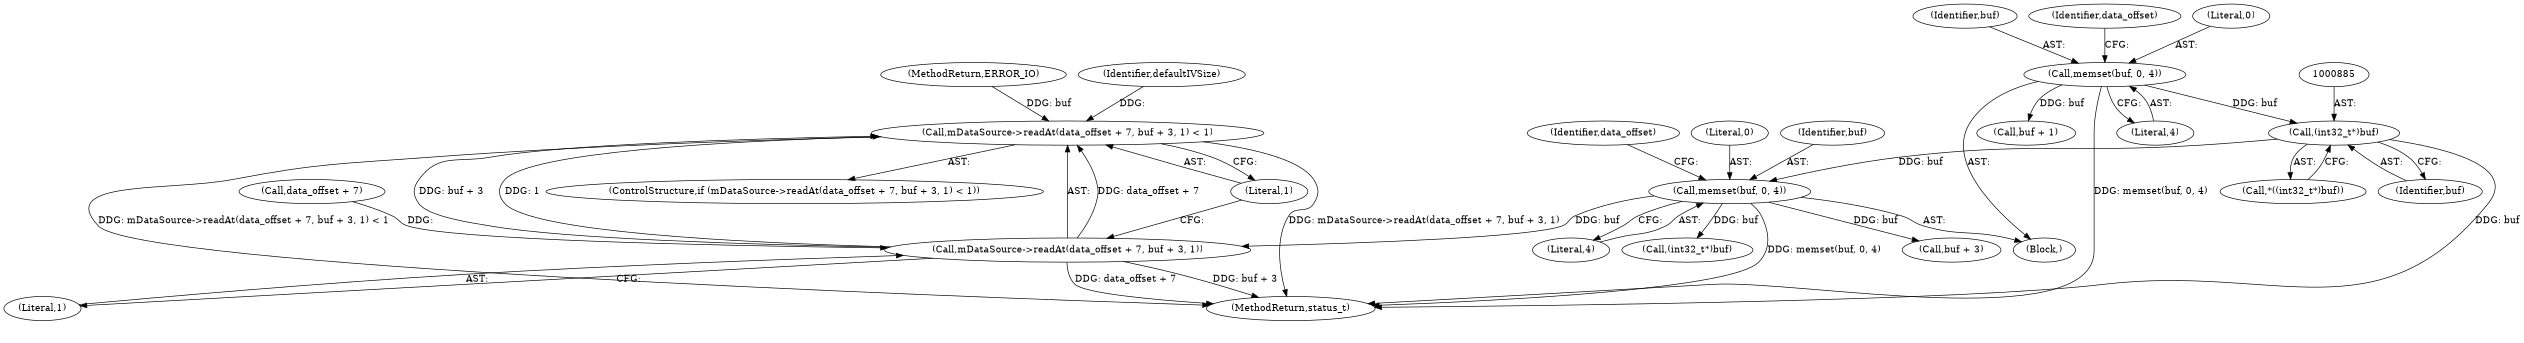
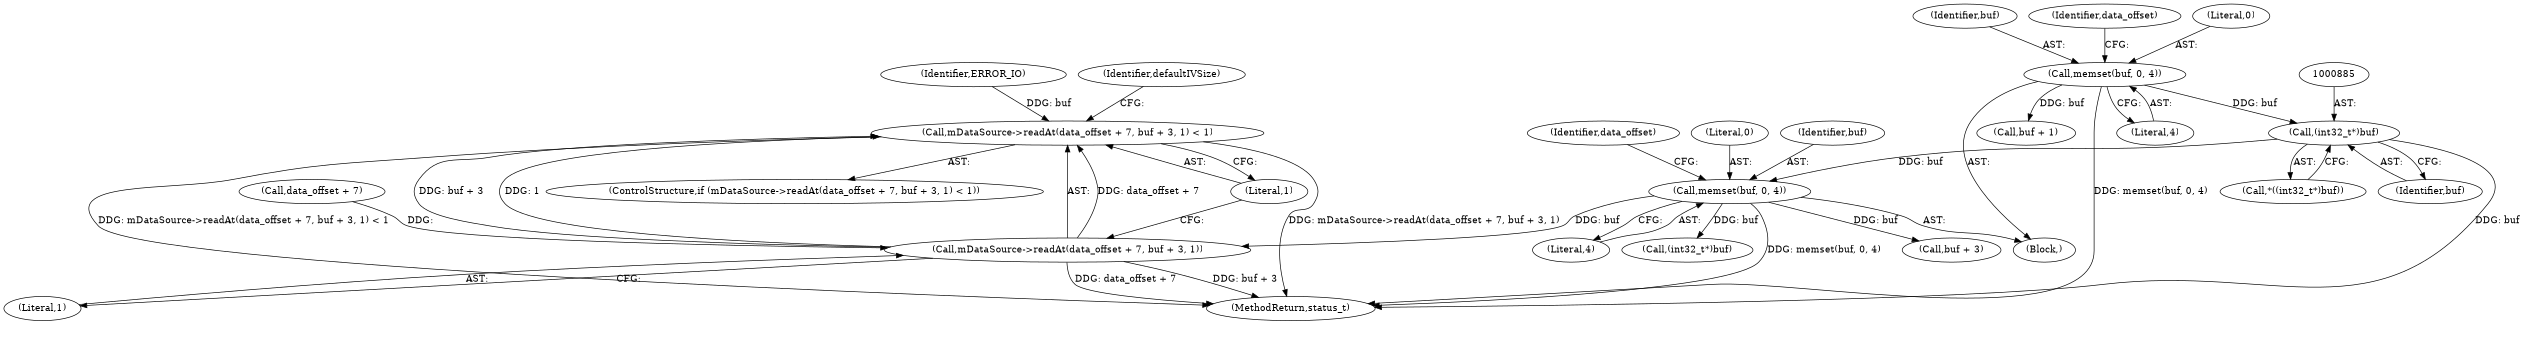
node "(MethodReturn,ERROR_IO)": label "(MethodReturn,ERROR_IO)" -> "(Identifier,ERROR_IO)"
edge "(Identifier,defaultIVSize)" -> "(Call,mDataSource->readAt(data_offset + 7, buf + 3, 1) < 1)": label "DDG: " -> "CFG: "
